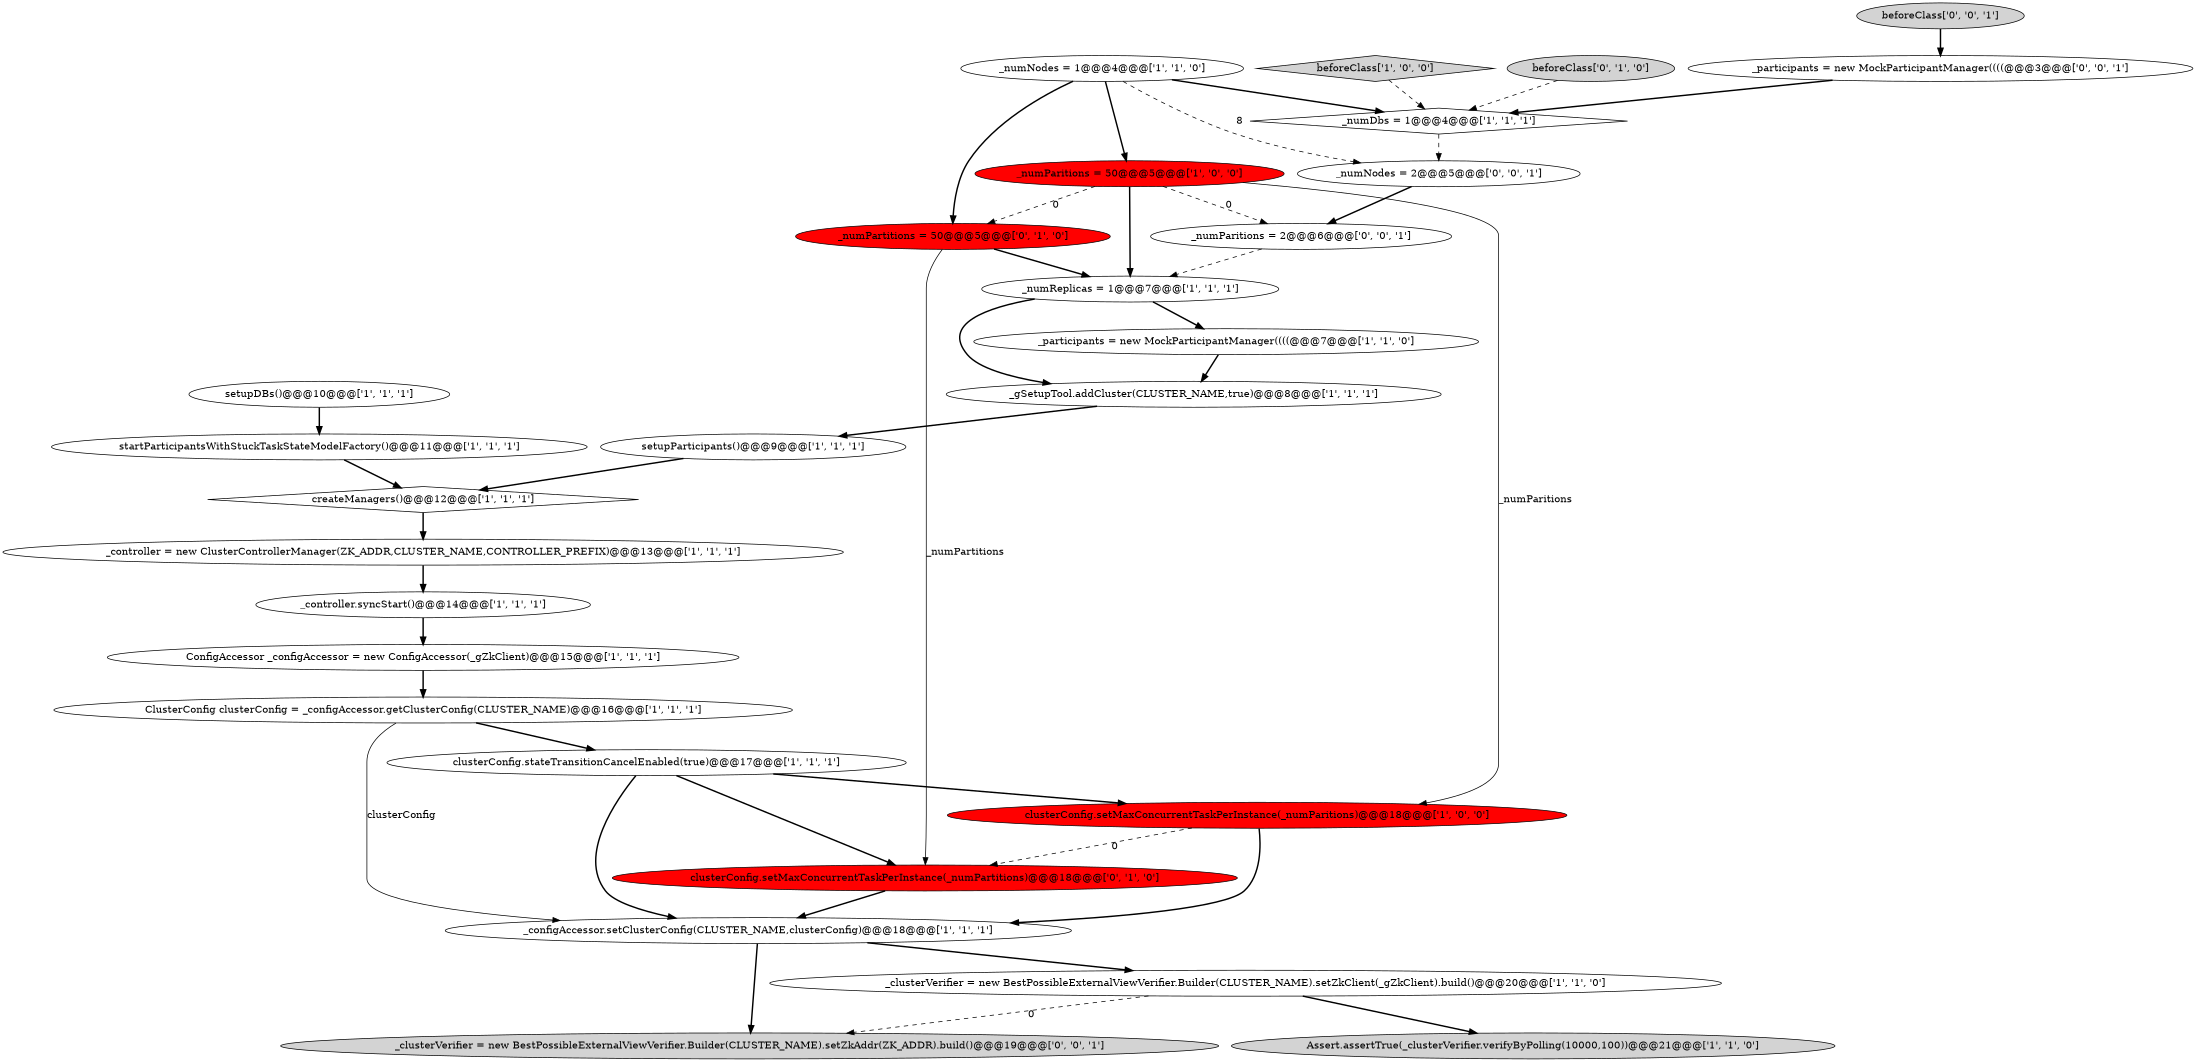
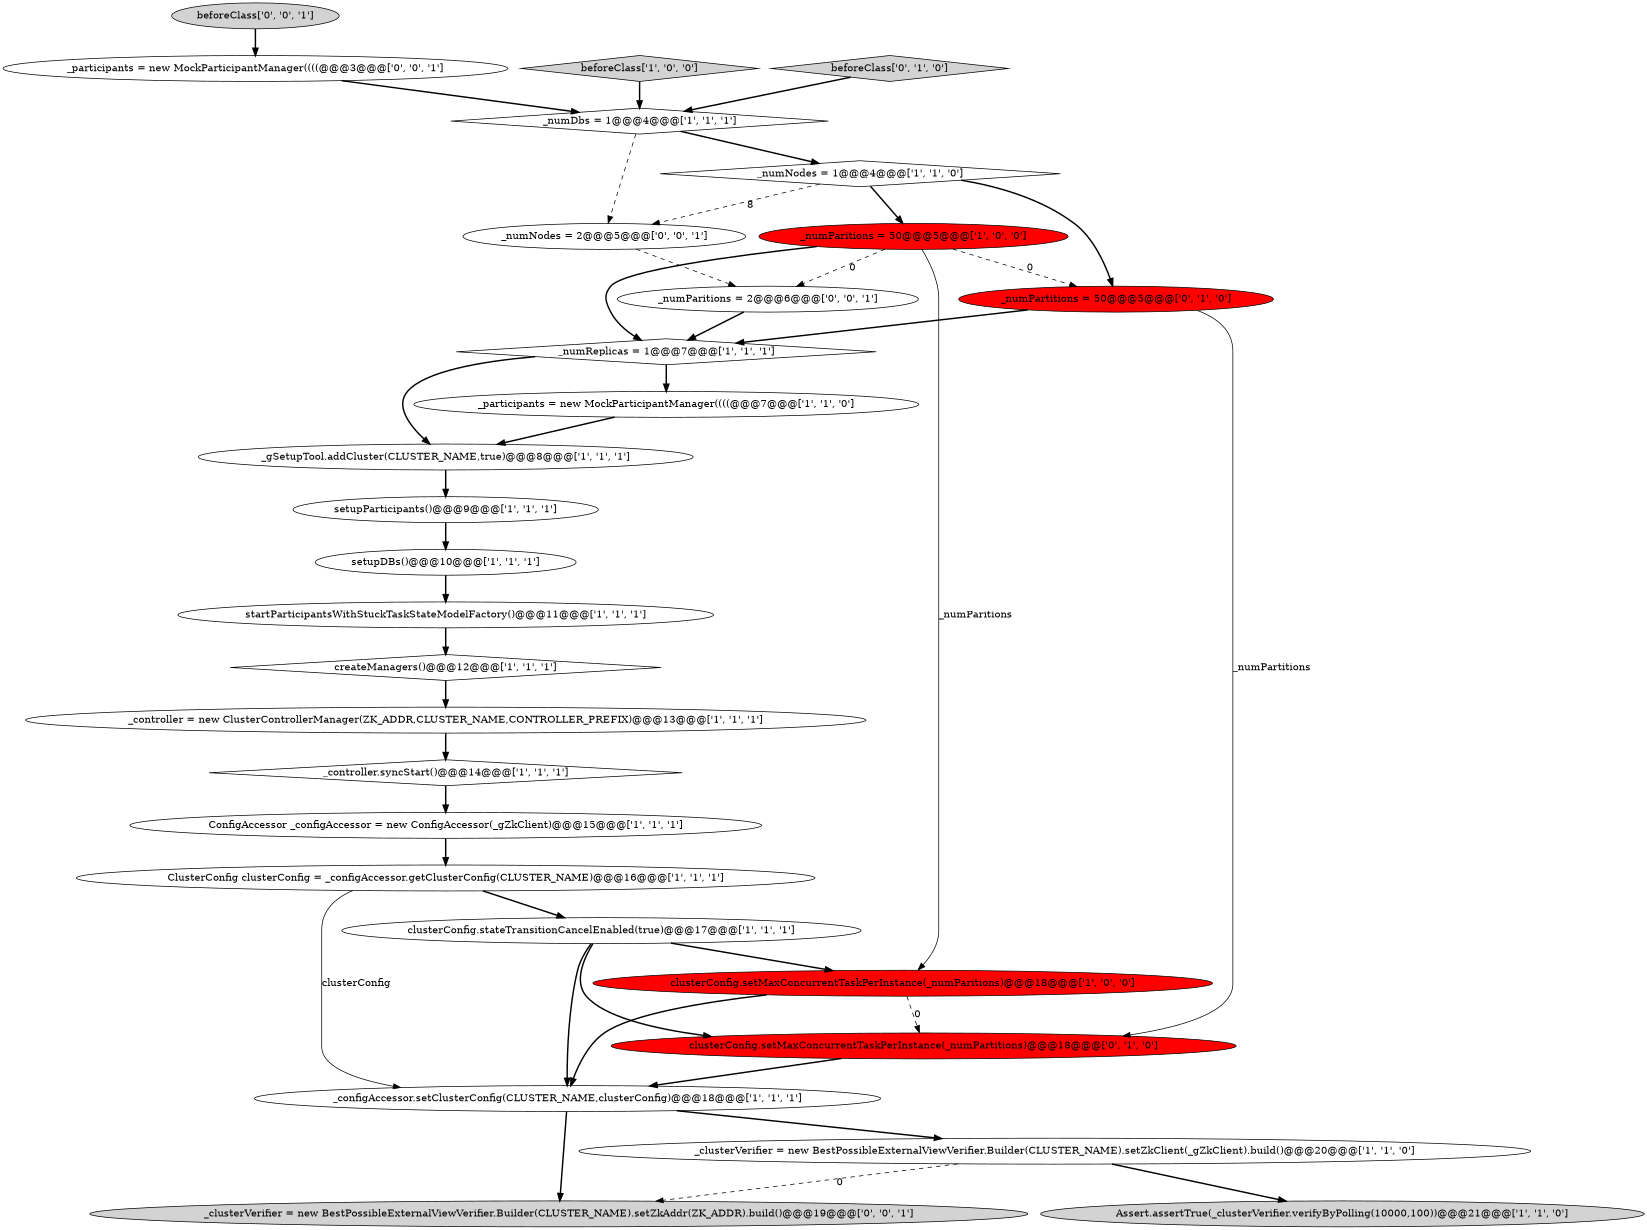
node "_numNodes = 1@@@4@@@['1', '1', '0']": shape ellipse -> diamond
node "beforeClass['0', '1', '0']": shape ellipse -> diamond
edge "beforeClass['1', '0', '0']" -> "_numDbs = 1@@@4@@@['1', '1', '1']": style dashed -> bold
edge "beforeClass['0', '1', '0']" -> "_numDbs = 1@@@4@@@['1', '1', '1']": style dashed -> bold
edge "_numNodes = 1@@@4@@@['1', '1', '0']" -> "_numDbs = 1@@@4@@@['1', '1', '1']": reversed
edge "_numNodes = 2@@@5@@@['0', '0', '1']" -> "_numParitions = 2@@@6@@@['0', '0', '1']": style bold -> dashed
edge "_numParitions = 2@@@6@@@['0', '0', '1']" -> "_numReplicas = 1@@@7@@@['1', '1', '1']": style dashed -> bold
node "_numReplicas = 1@@@7@@@['1', '1', '1']": shape ellipse -> diamond
edge "setupParticipants()@@@9@@@['1', '1', '1']" -> "createManagers()@@@12@@@['1', '1', '1']": now "setupParticipants()@@@9@@@['1', '1', '1']" -> "setupDBs()@@@10@@@['1', '1', '1']"
node "_controller.syncStart()@@@14@@@['1', '1', '1']": shape ellipse -> diamond
